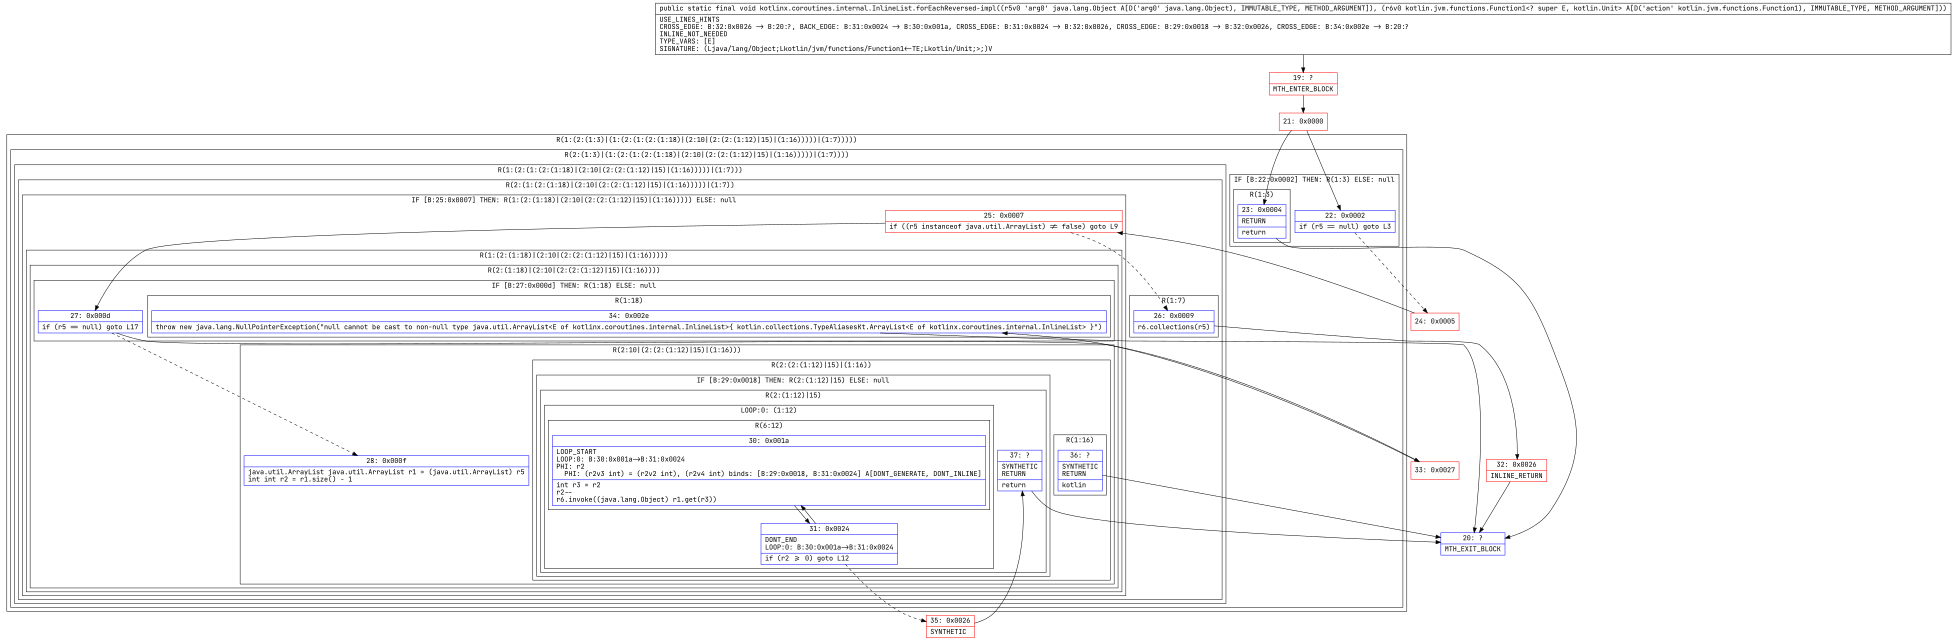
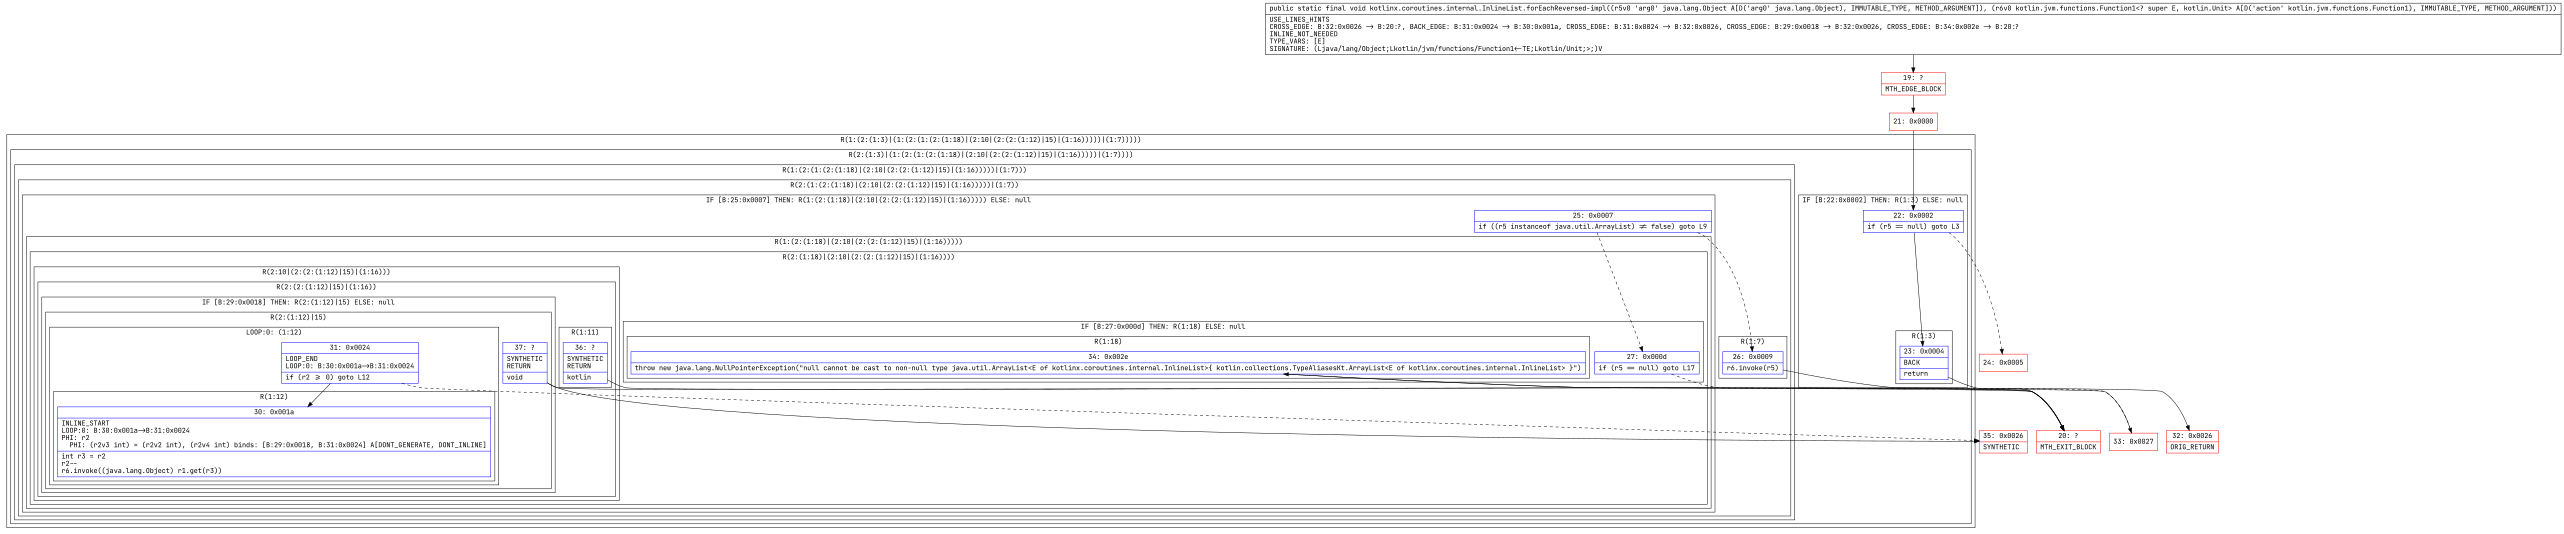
node "19: ?": text "MTH_ENTER_BLOCK" -> "MTH_EDGE_BLOCK"
edge "21: 0x0000" -> "23: 0x0004": now "22: 0x0002" -> "23: 0x0004"
node "25: 0x0007": color red -> blue
node "23: 0x0004": text "RETURN" -> "BACK"
edge "25: 0x0007" -> "27: 0x000d": style solid -> dashed
edge "24: 0x0005" -> "25: 0x0007": removed
node "26: 0x0009": text "r6.collections(r5)" -> "r6.invoke(r5)"
edge "27: 0x000d" -> "33: 0x0027": style solid -> dashed
cluster "R(6:12)": label "R(6:12)" -> "R(1:12)"
cluster "R(1:16)": label "R(1:16)" -> "R(1:11)"
node "30: 0x001a": text "LOOP_START" -> "INLINE_START"
node "28: 0x000f": removed
node "32: 0x0026": text "INLINE_RETURN" -> "ORIG_RETURN"
node "37: ?": text "return" -> "void"
edge "32: 0x0026" -> "20: ?": removed
edge "30: 0x001a" -> "31: 0x0024": removed
node "31: 0x0024": text "DONT_END" -> "LOOP_END"
node "20: ?": color blue -> red
edge "35: 0x0026" -> "37: ?": reversed
